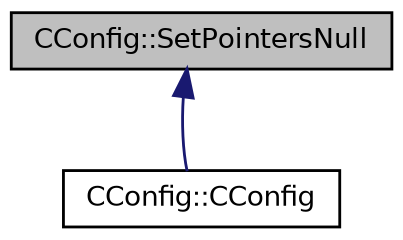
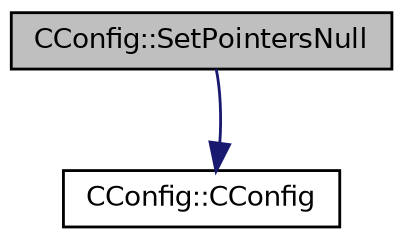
edge "CConfig::CConfig" -> "CConfig::SetPointersNull": reversed
